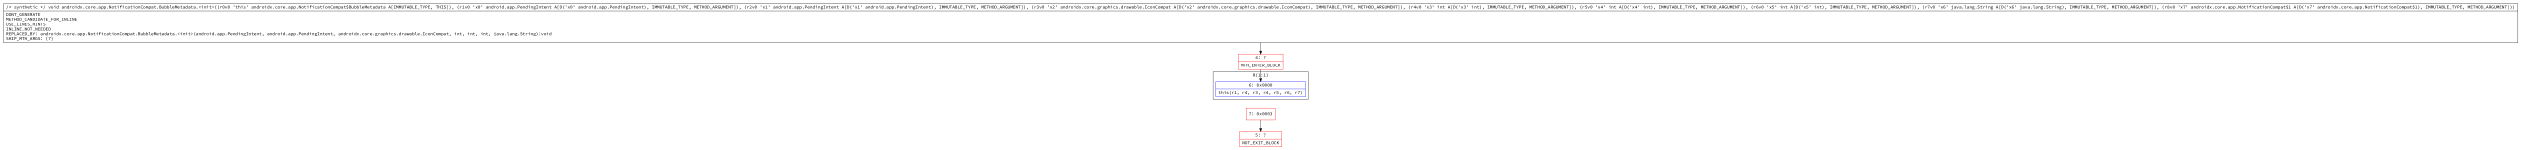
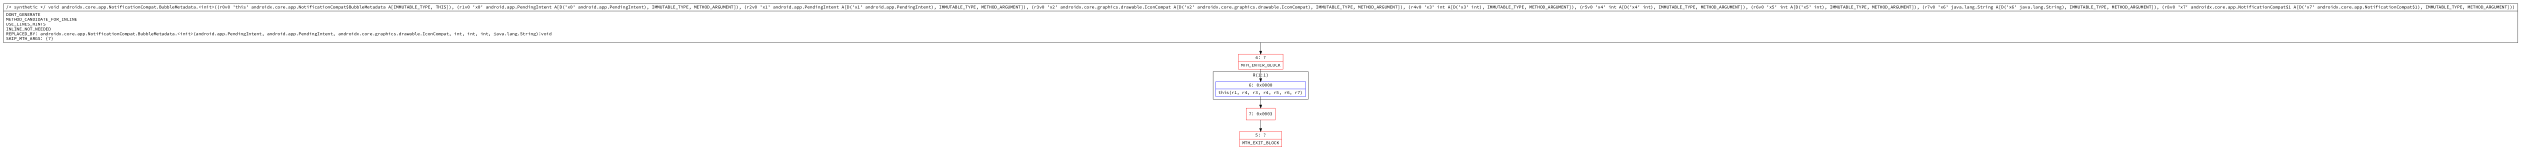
edge "6: 0x0000" -> "7: 0x0003": added
node "5: ?": text "NOT_EXIT_BLOCK" -> "MTH_EXIT_BLOCK"
